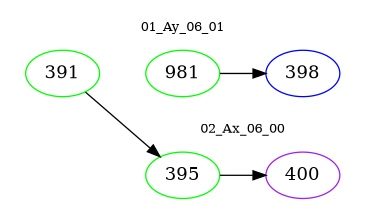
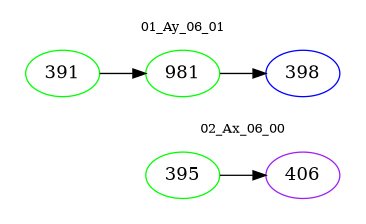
edge "391" -> "395": now "391" -> "981"
node "400": label "400" -> "406"
